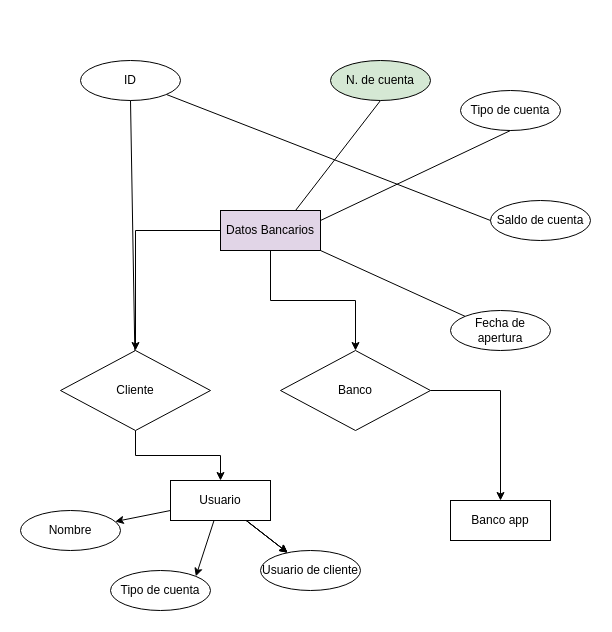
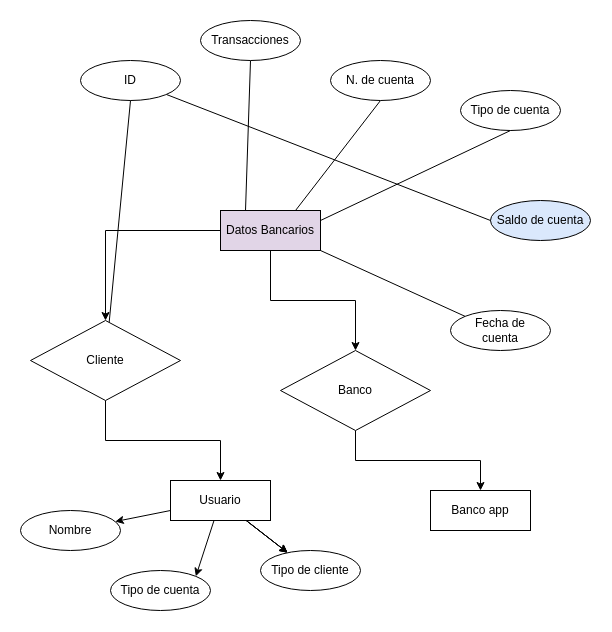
node "Transacciones": added
node "N. de cuenta": fillcolor #d5e8d4 -> #ffffff
edge "Transacciones" -- "Datos Bancarios": added
node "Saldo de cuenta": fillcolor #ffffff -> #dae8fc
node "Fecha de apertura": label "Fecha de apertura" -> "Fecha de cuenta"
node "Cliente": moved (136, 391) -> (106, 361)
node "Banco app": moved (501, 521) -> (481, 511)
node "Usuario de cliente": label "Usuario de cliente" -> "Tipo de cliente"
